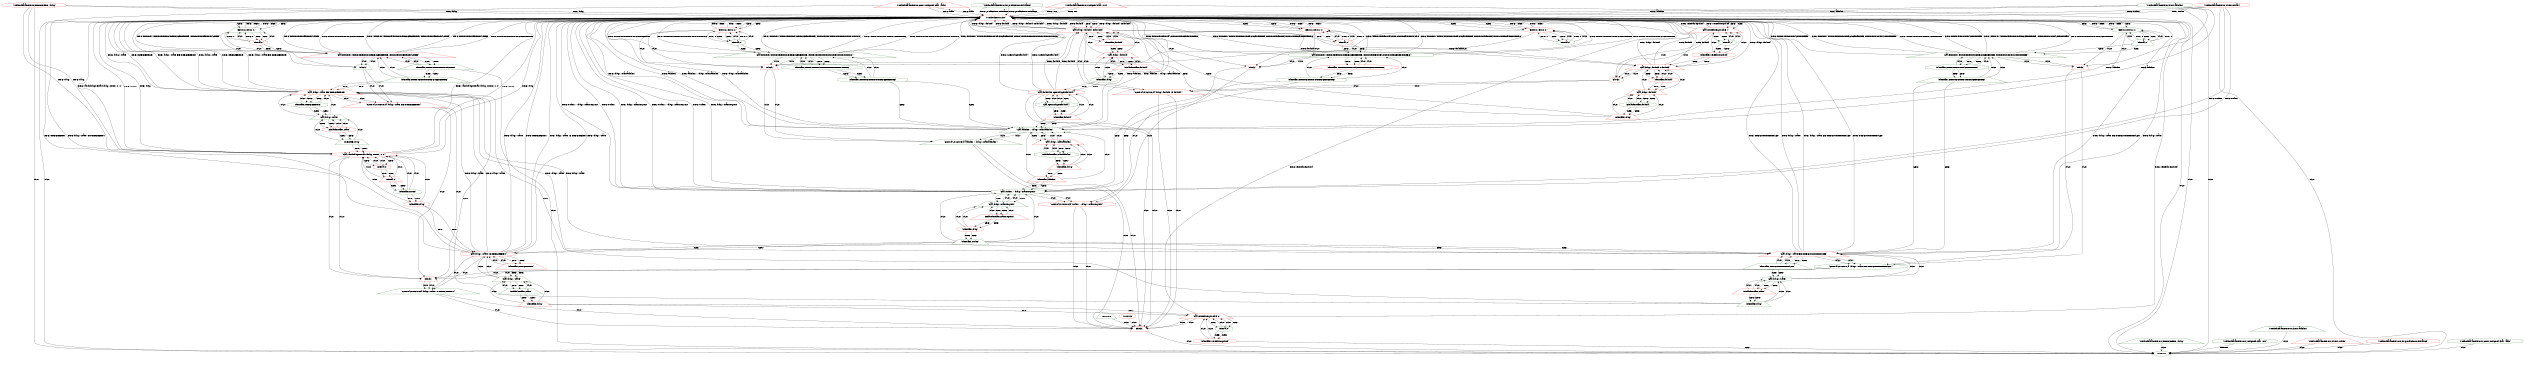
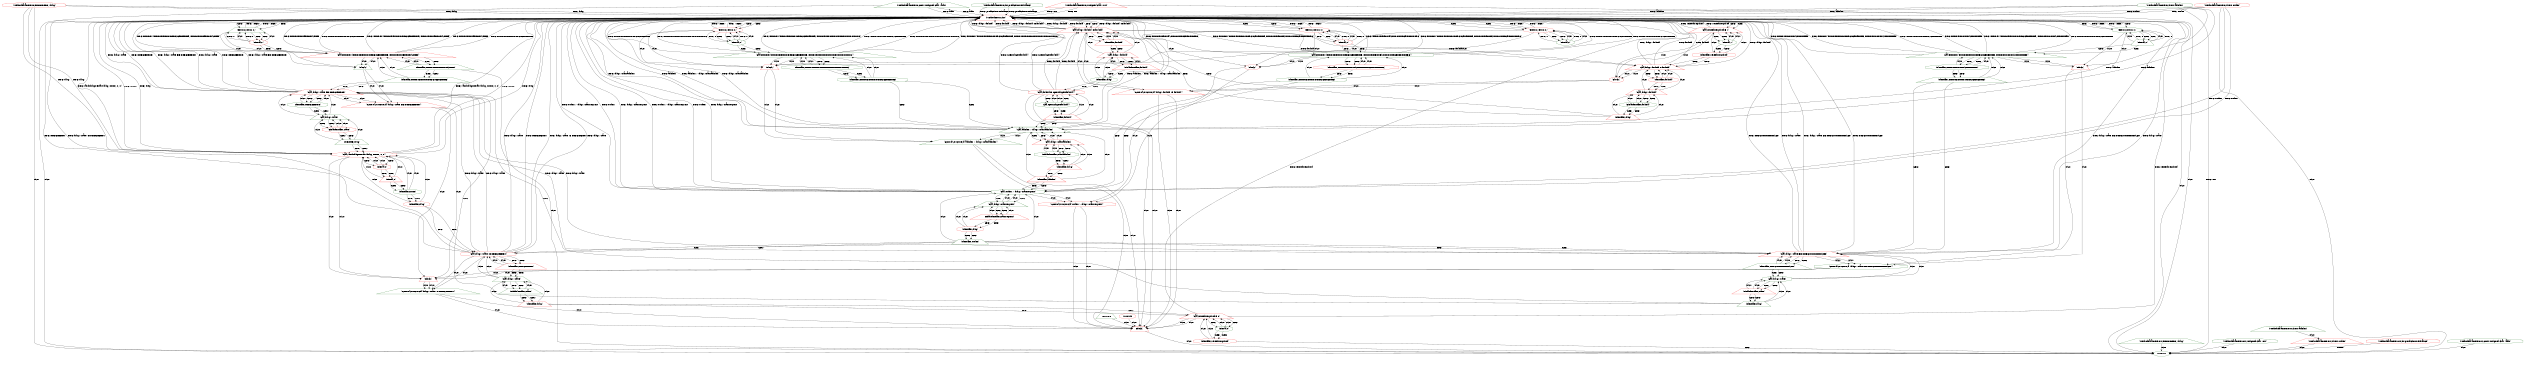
node "(MethodParameterIn,const unsigned char *adin)": color red -> darkgreen
node "(MethodParameterIn,size_t restart)": label "(MethodParameterIn,size_t restart)" -> "(MethodParameterIn,size_t outlen)"
edge "(MethodParameterIn,size_t adinlen)" -> "1000100": label "AST: " -> "DDG: out"
edge "(MethodParameterOut,unsigned char *out)" -> "1000100": label "ERROR: " -> "AST: "
edge "(MethodParameterOut,int prediction_resistance)" -> "1000100": label "AST: " -> "NULL: "
edge "(MethodParameterOut,size_t adinlen)" -> "1000100": now "(MethodParameterOut,size_t adinlen)" -> "(MethodParameterOut,size_t outlen)"
